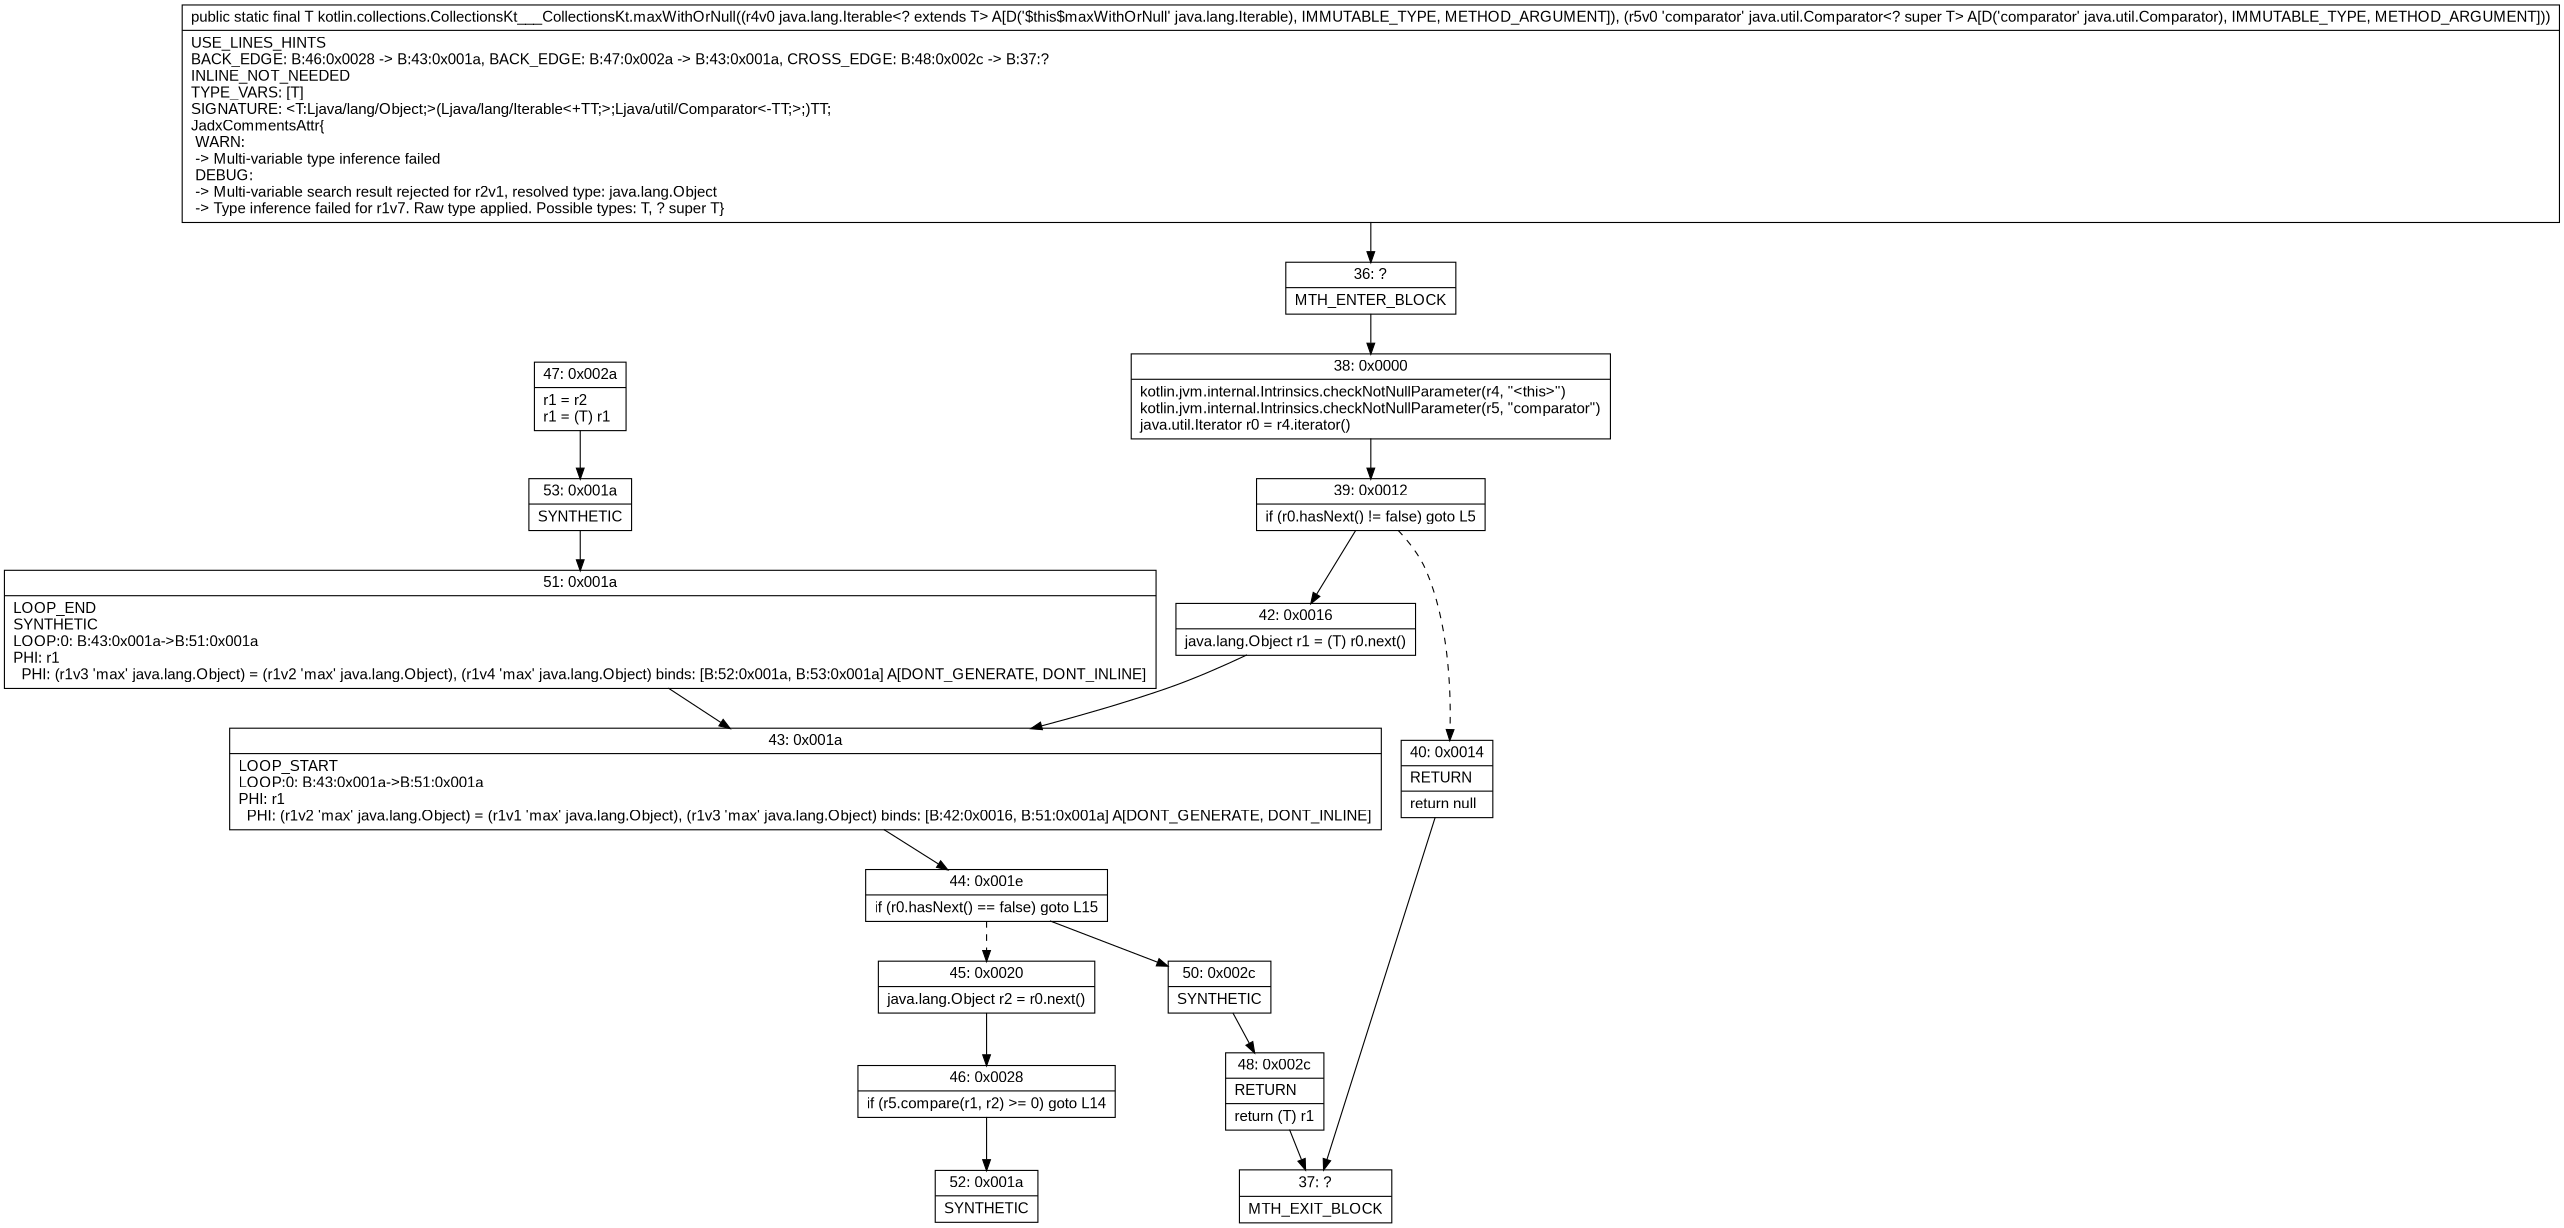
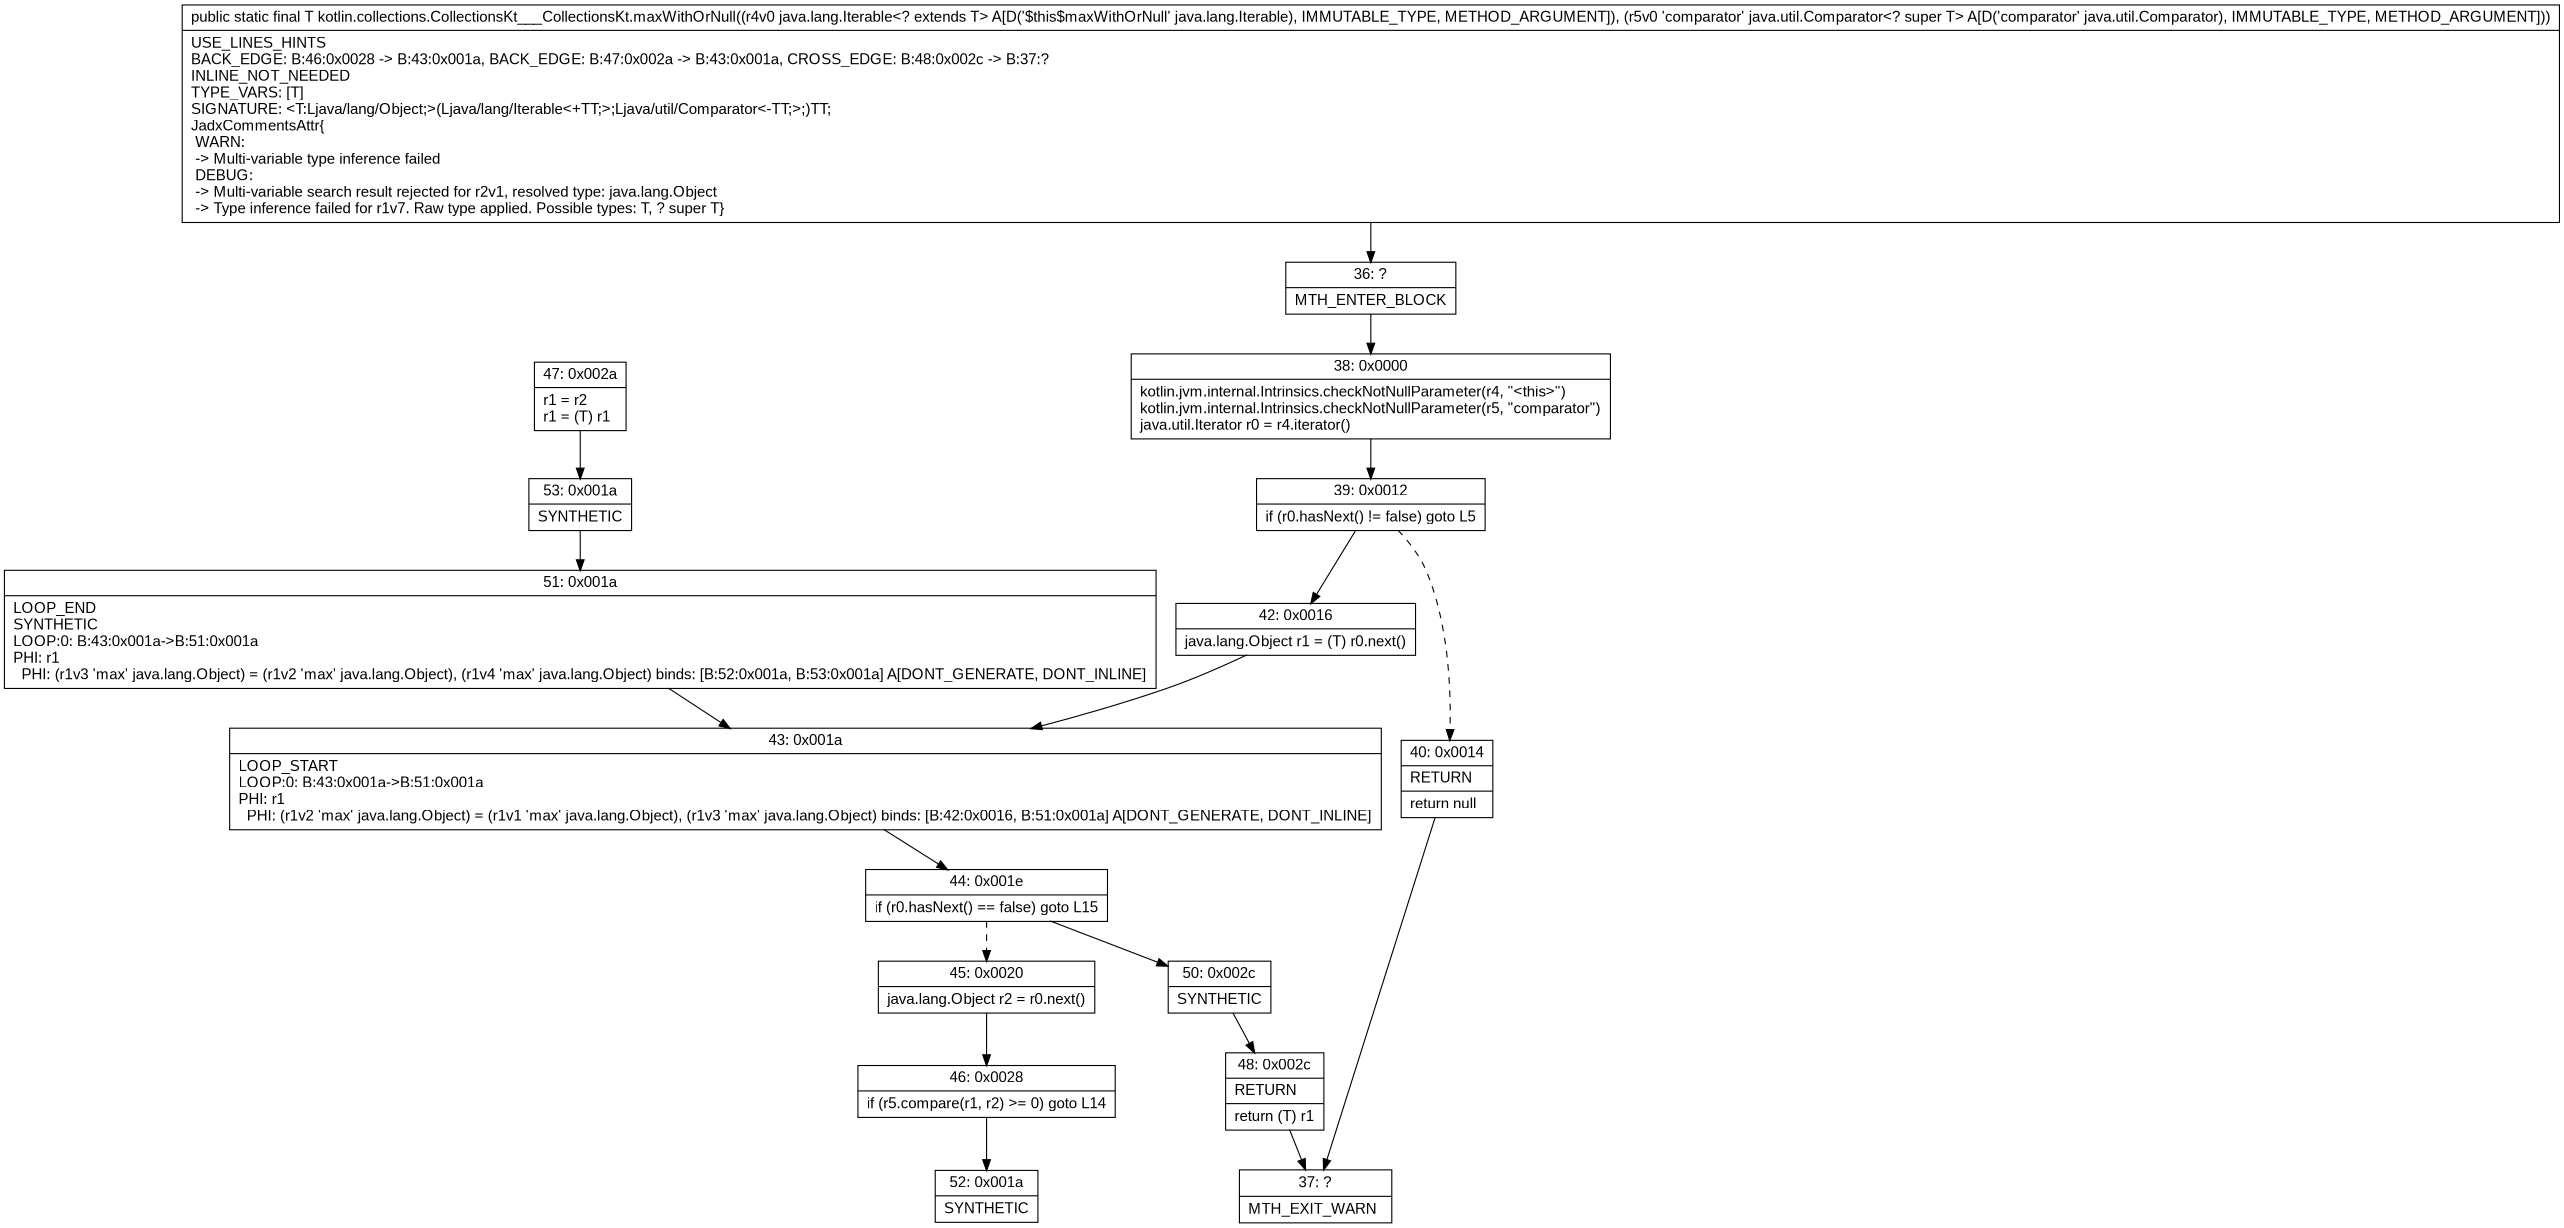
node "37: ?": text "MTH_EXIT_BLOCK" -> "MTH_EXIT_WARN"
